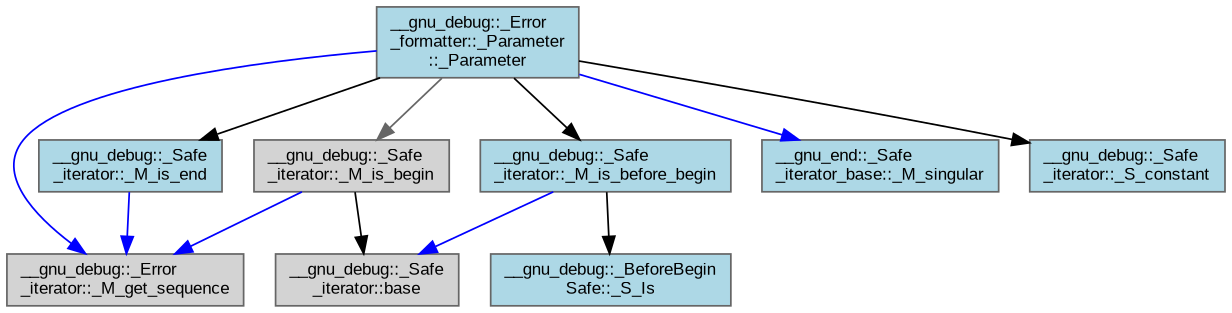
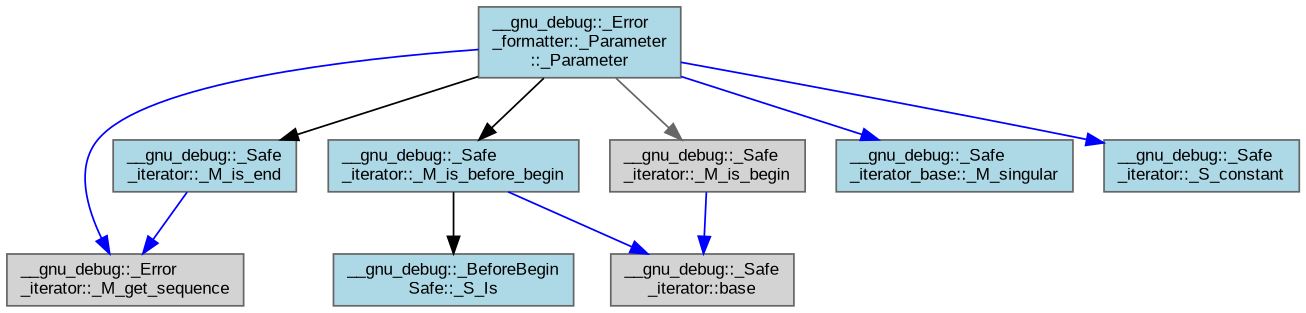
edge "__gnu_debug::_Error _formatter::_Parameter ::_Parameter" -> "__gnu_debug::_Safe _iterator::_S_constant": color black -> blue
node "__gnu_end::_Safe _iterator_base::_M_singular": label "__gnu_end::_Safe _iterator_base::_M_singular" -> "__gnu_debug::_Safe _iterator_base::_M_singular"
edge "__gnu_debug::_Safe _iterator::_M_is_begin" -> "__gnu_debug::_Safe _iterator::base": color black -> blue
edge "__gnu_debug::_Safe _iterator::_M_is_begin" -> "__gnu_debug::_Error _iterator::_M_get_sequence": removed
